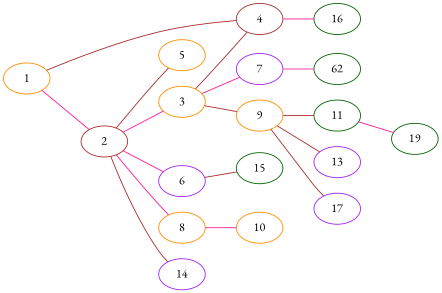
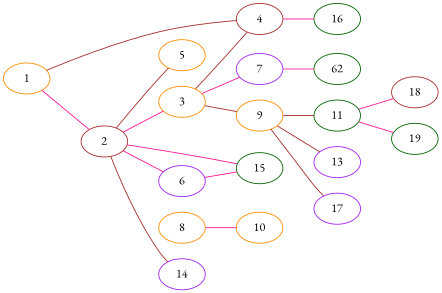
node "18": added
edge "15" -- "6": color brown -> deeppink
edge "2" -- "8": now "2" -- "15"
